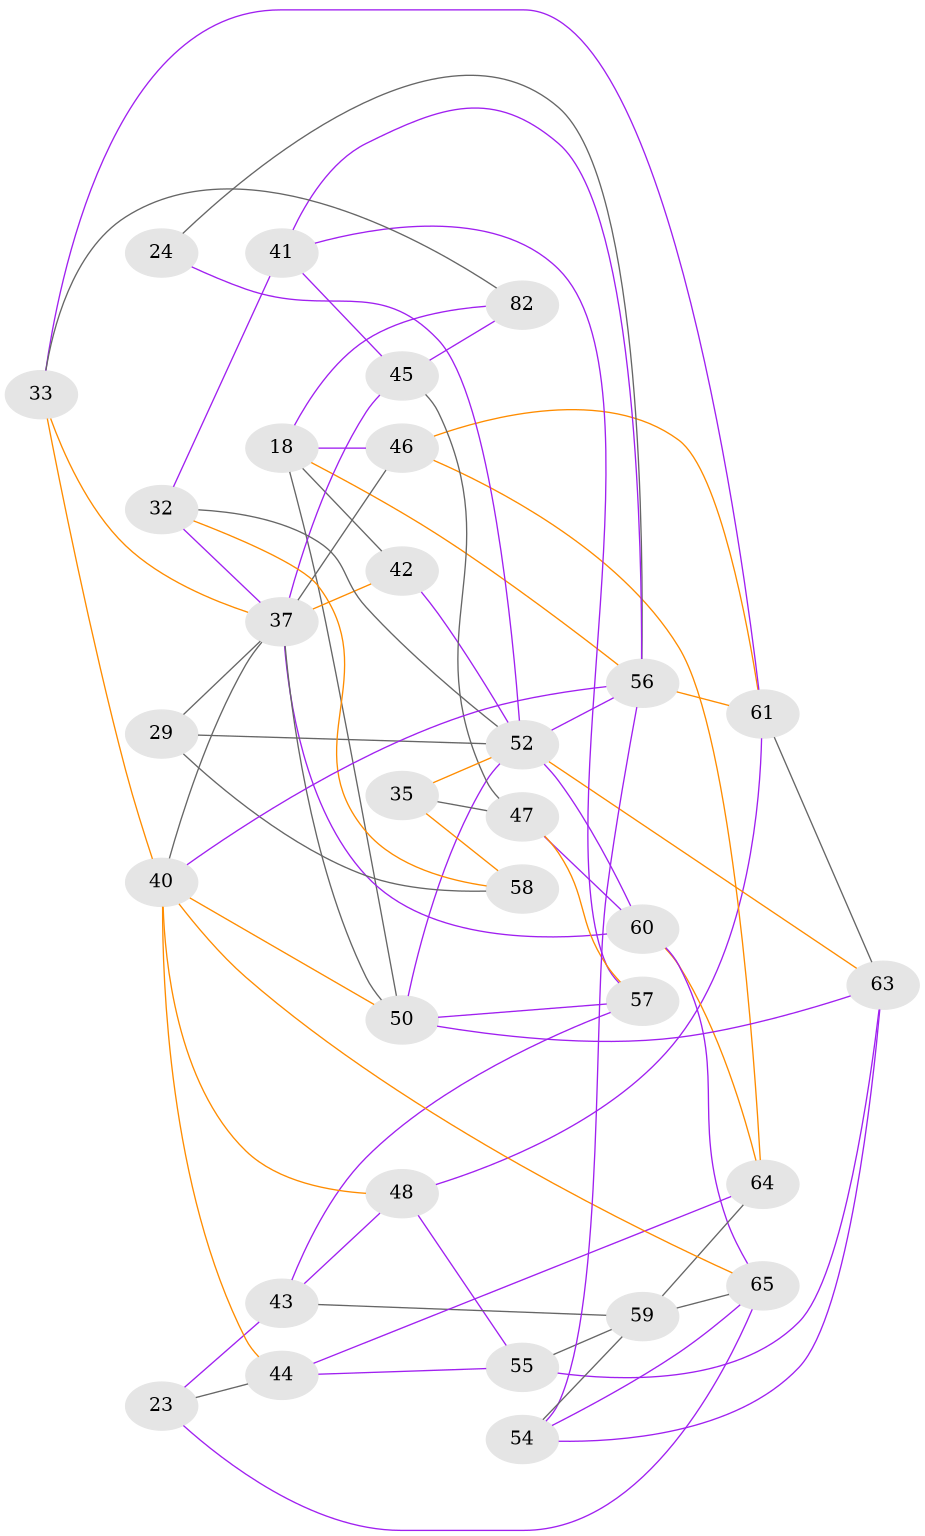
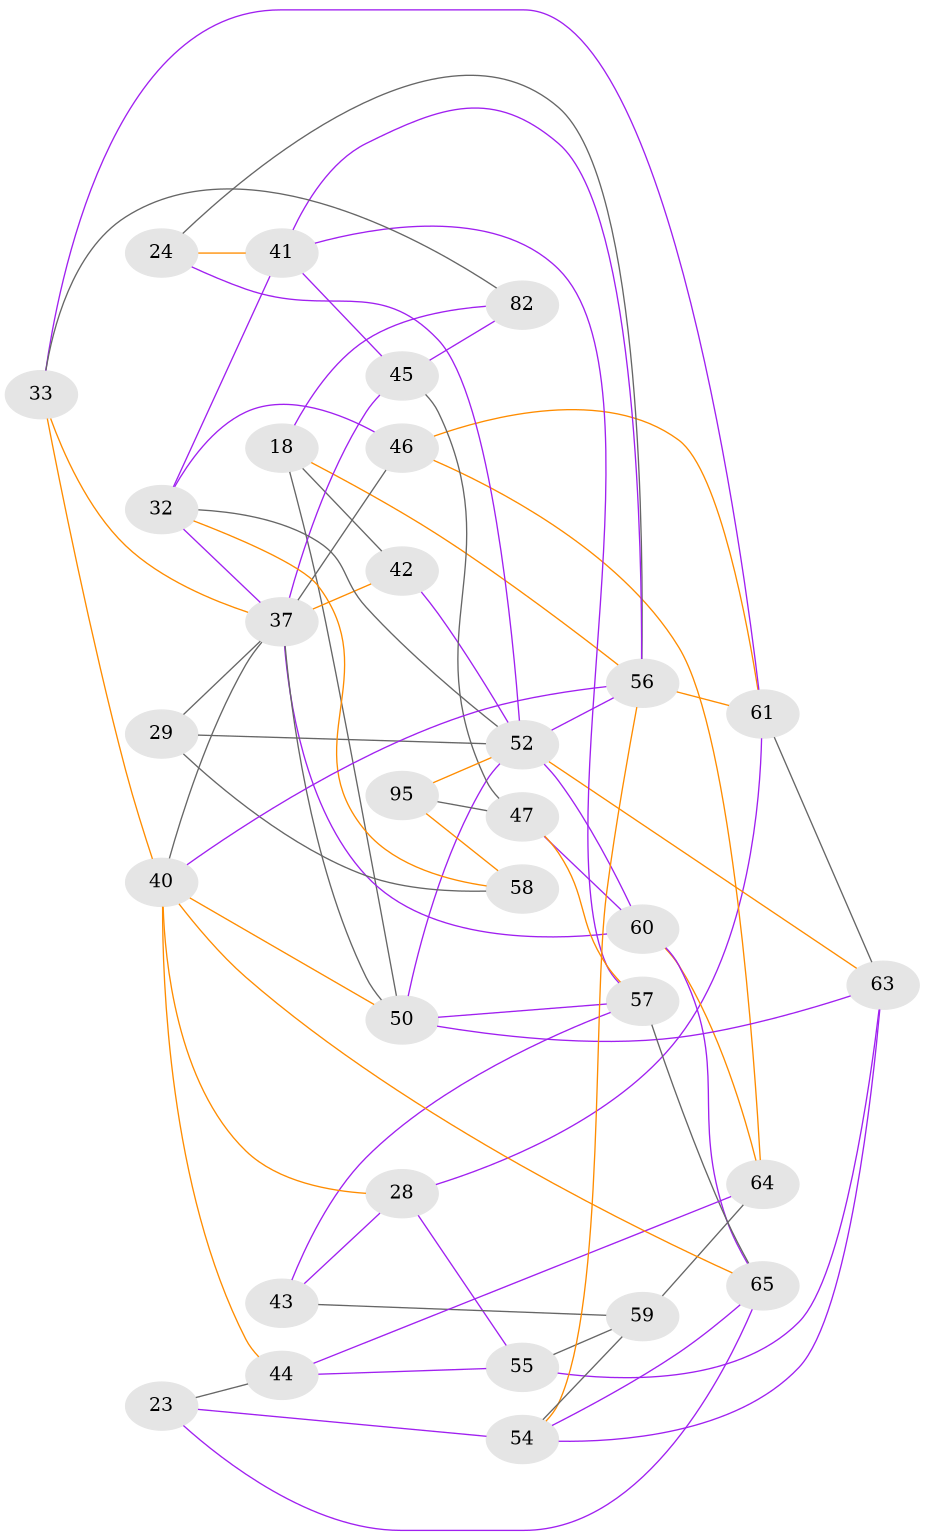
edge "24" -- "41": added
edge "18" -- "46": now "32" -- "46"
node "35": label "35" -> "95"
edge "56" -- "54": color purple -> darkorange
node "48": label "48" -> "28"
edge "65" -- "59": now "65" -- "57"
edge "43" -- "23": now "54" -- "23"
